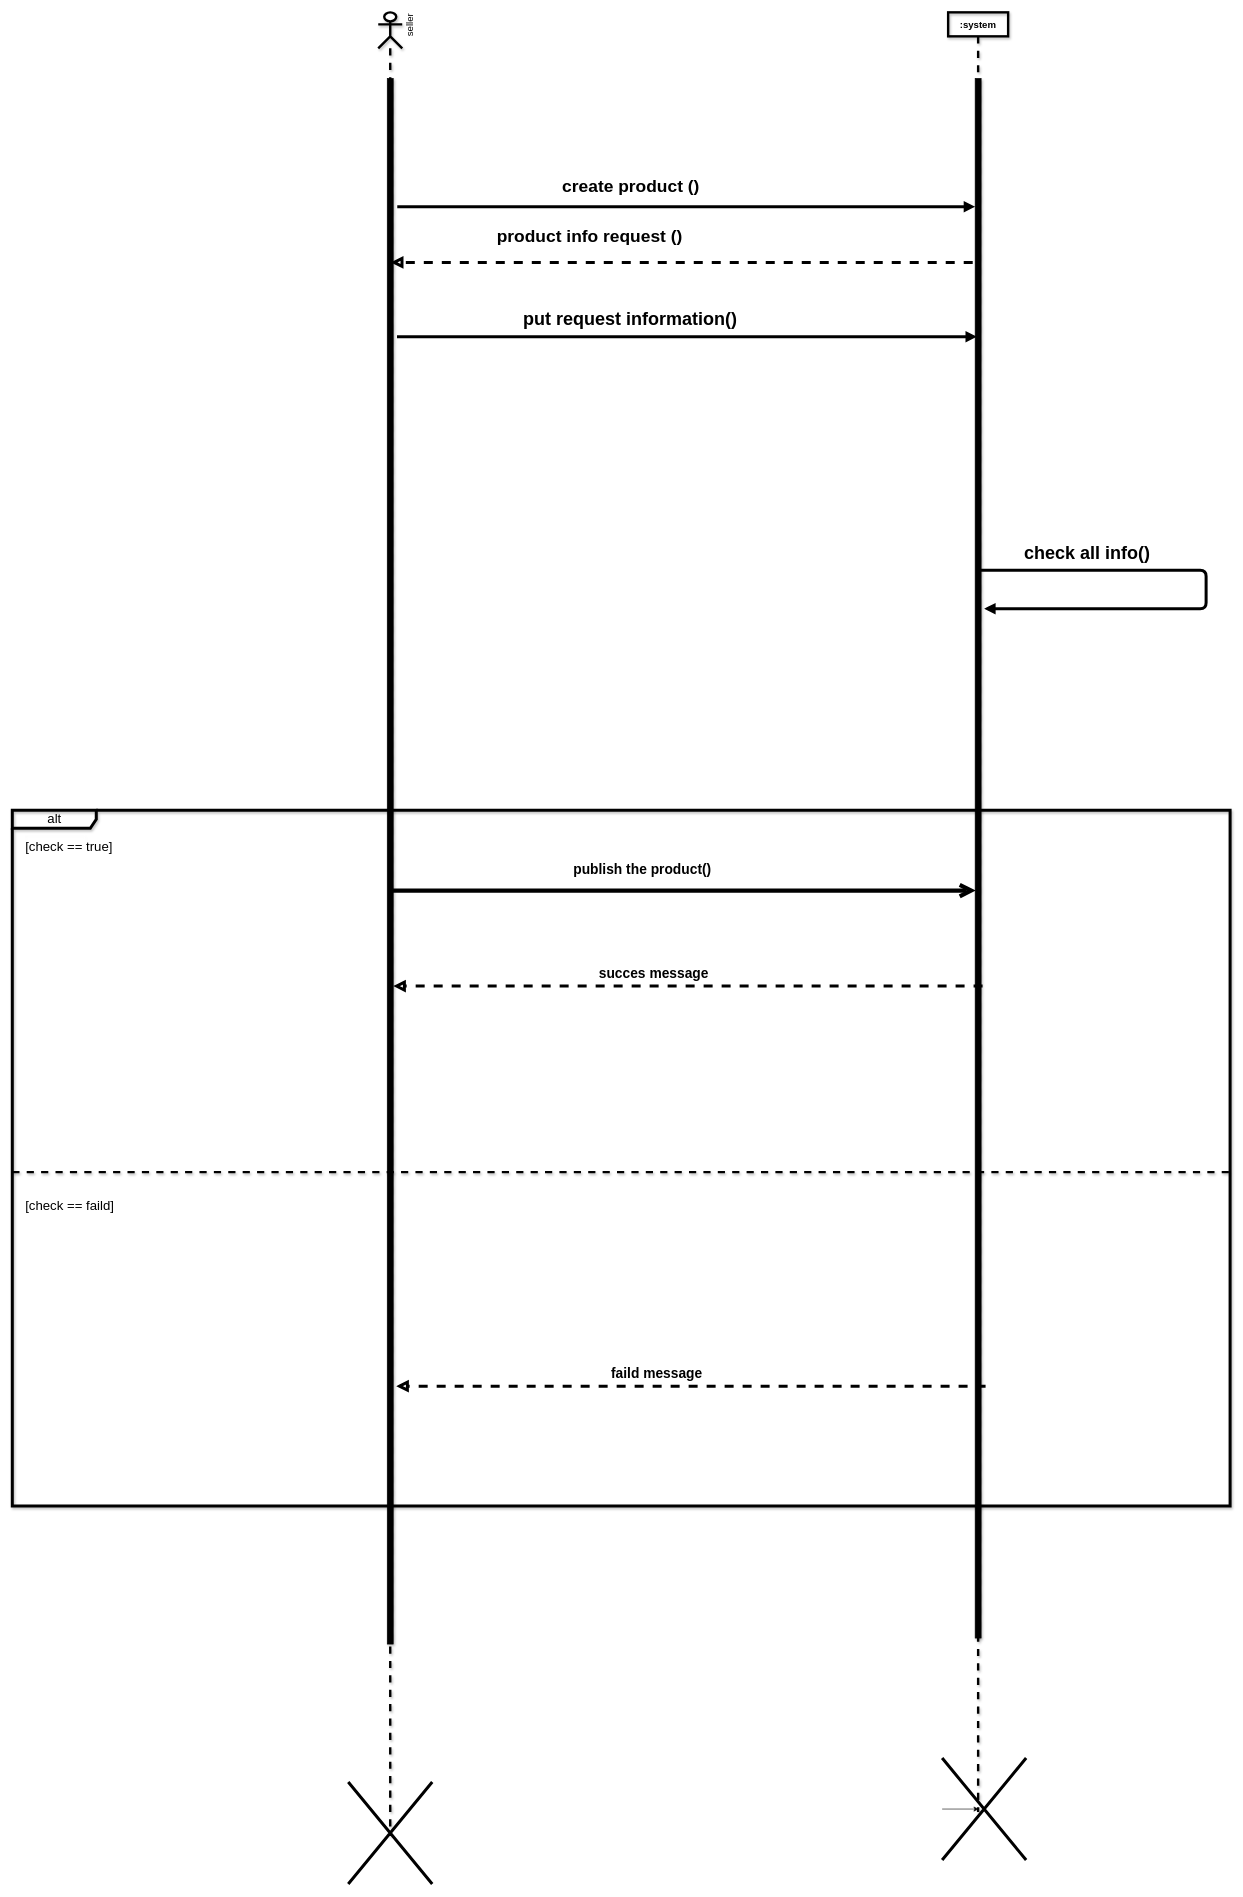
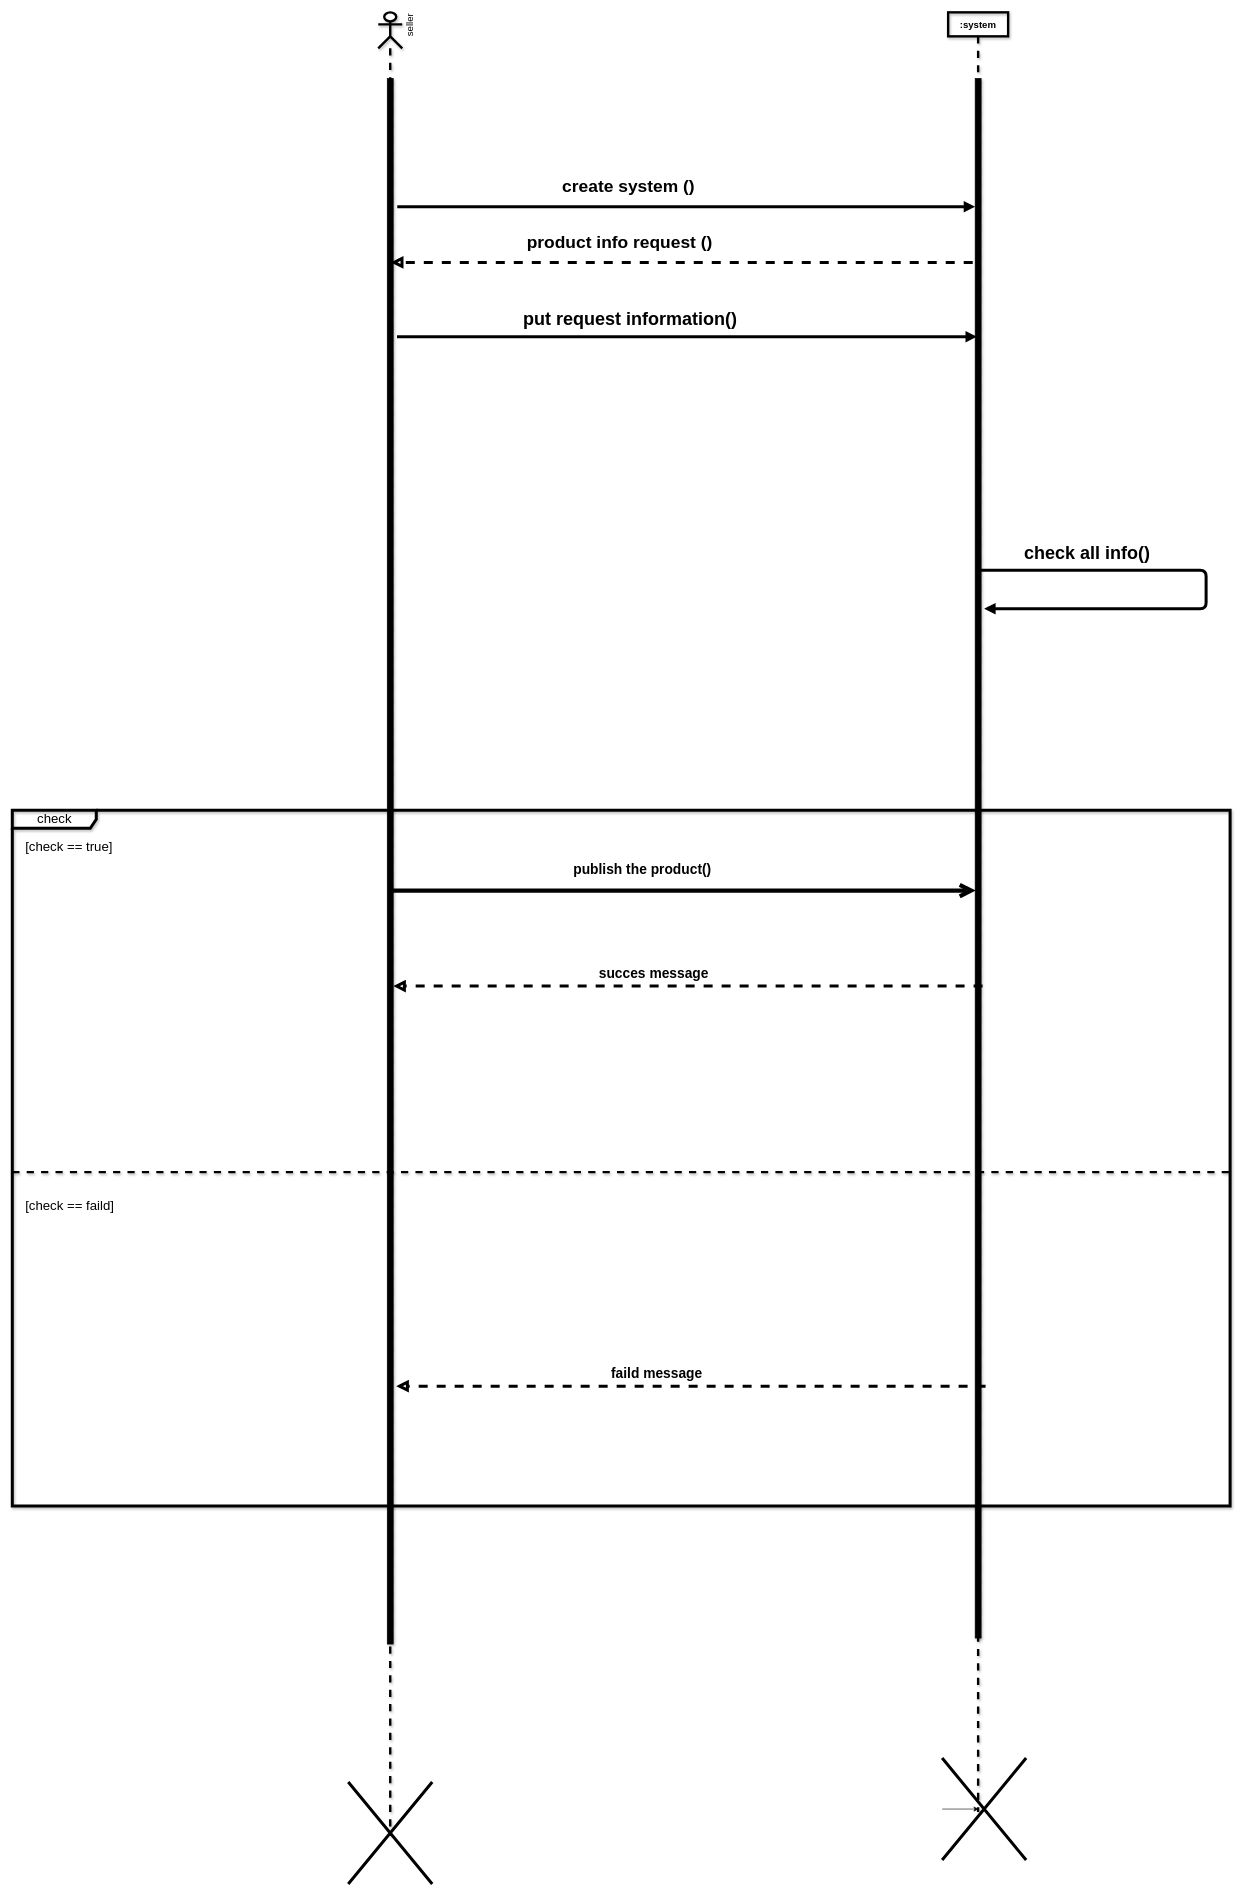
node "create product ()": label "create product ()" -> "create system ()"
node "product info request ()": moved (595, 234) -> (625, 240)
node "alt": label "alt" -> "check"
